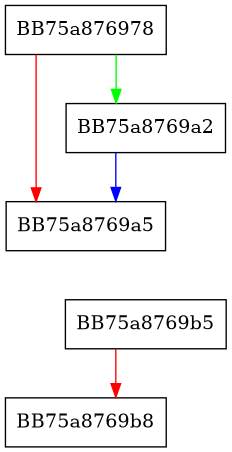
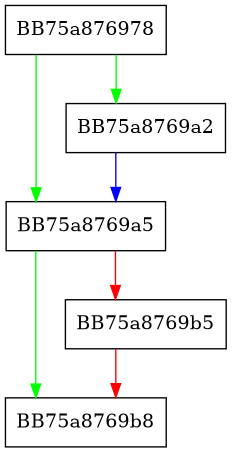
edge "BB75a876978" -> "BB75a8769a5": color red -> green
edge "BB75a8769a5" -> "BB75a8769b5": added
edge "BB75a8769a5" -> "BB75a8769b8": added
